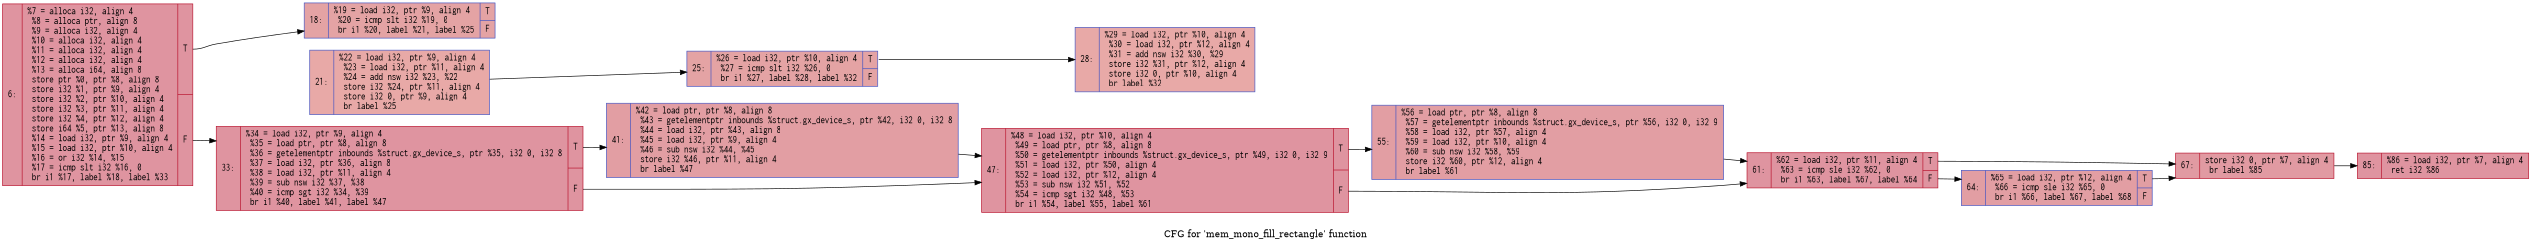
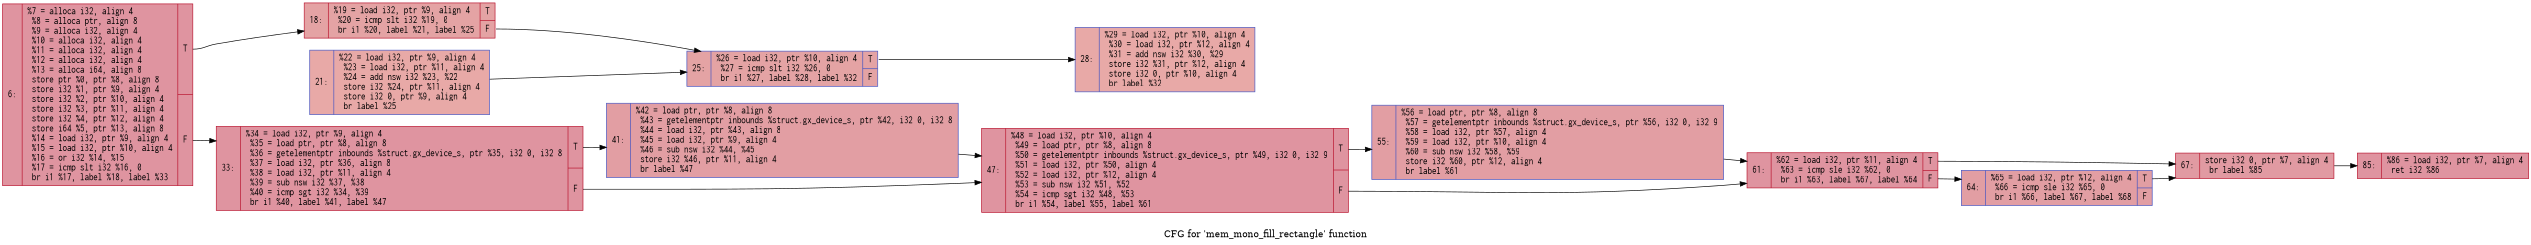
node "18:": color #3d50c3ff -> #b70d28ff
edge "18:" -> "25:": added
